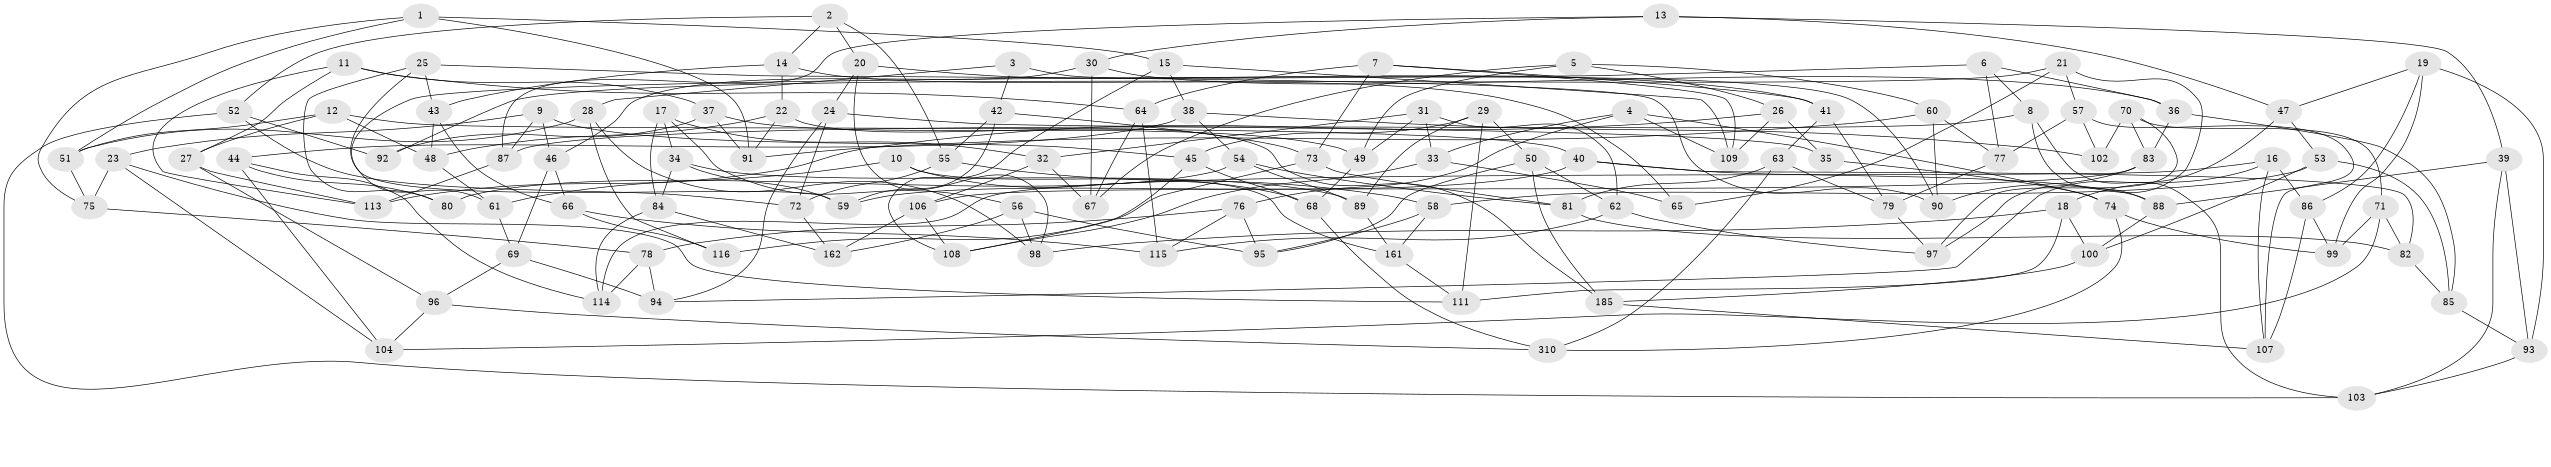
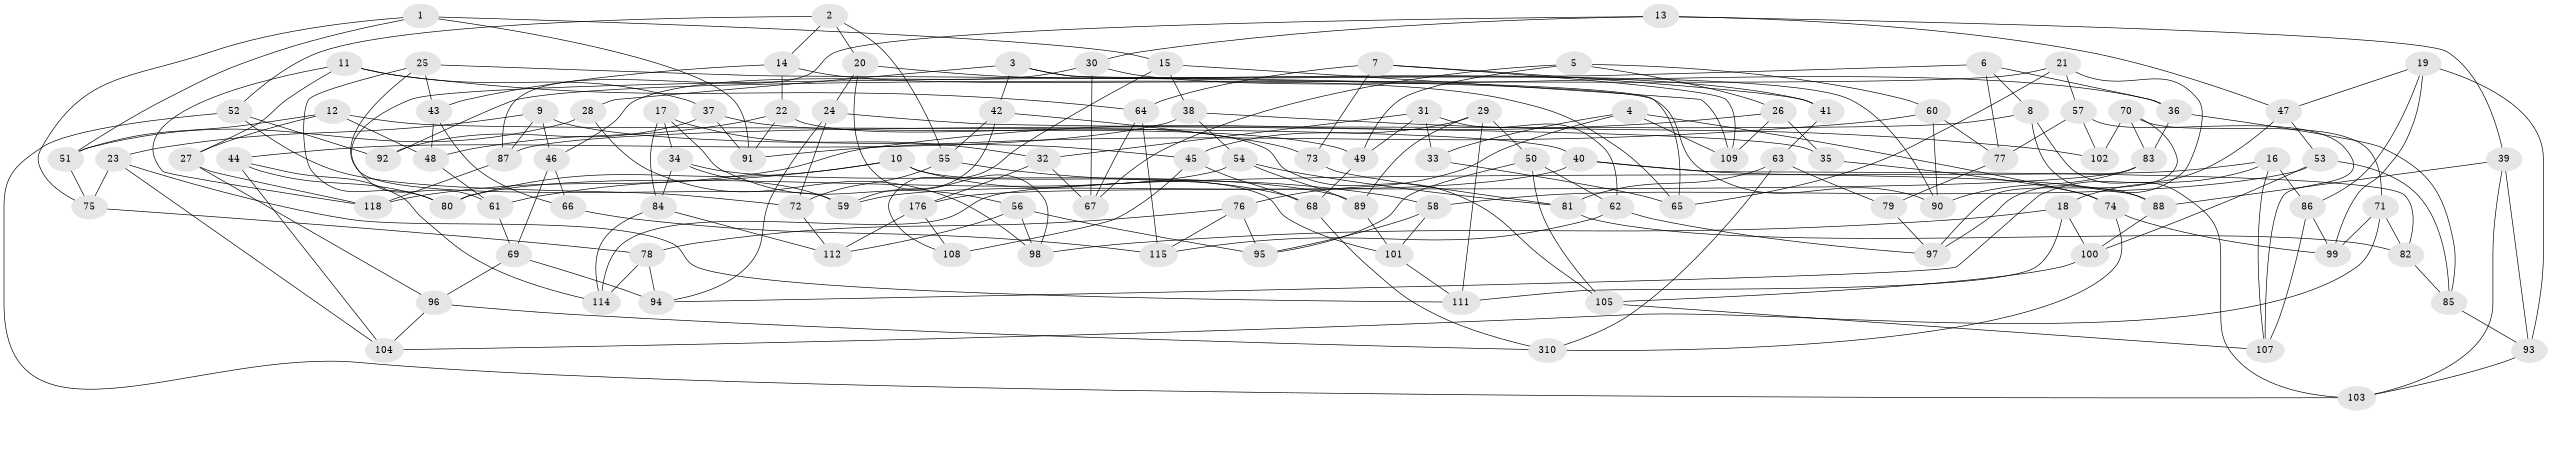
edge "3" -- "65": added
edge "41" -- "79": removed
edge "10" -- "80": added
edge "33" -- "108": removed
node "113": label "113" -> "118"
node "106": label "106" -> "176"
node "116": removed
node "162": label "162" -> "112"
node "161": label "161" -> "101"
node "185": label "185" -> "105"
